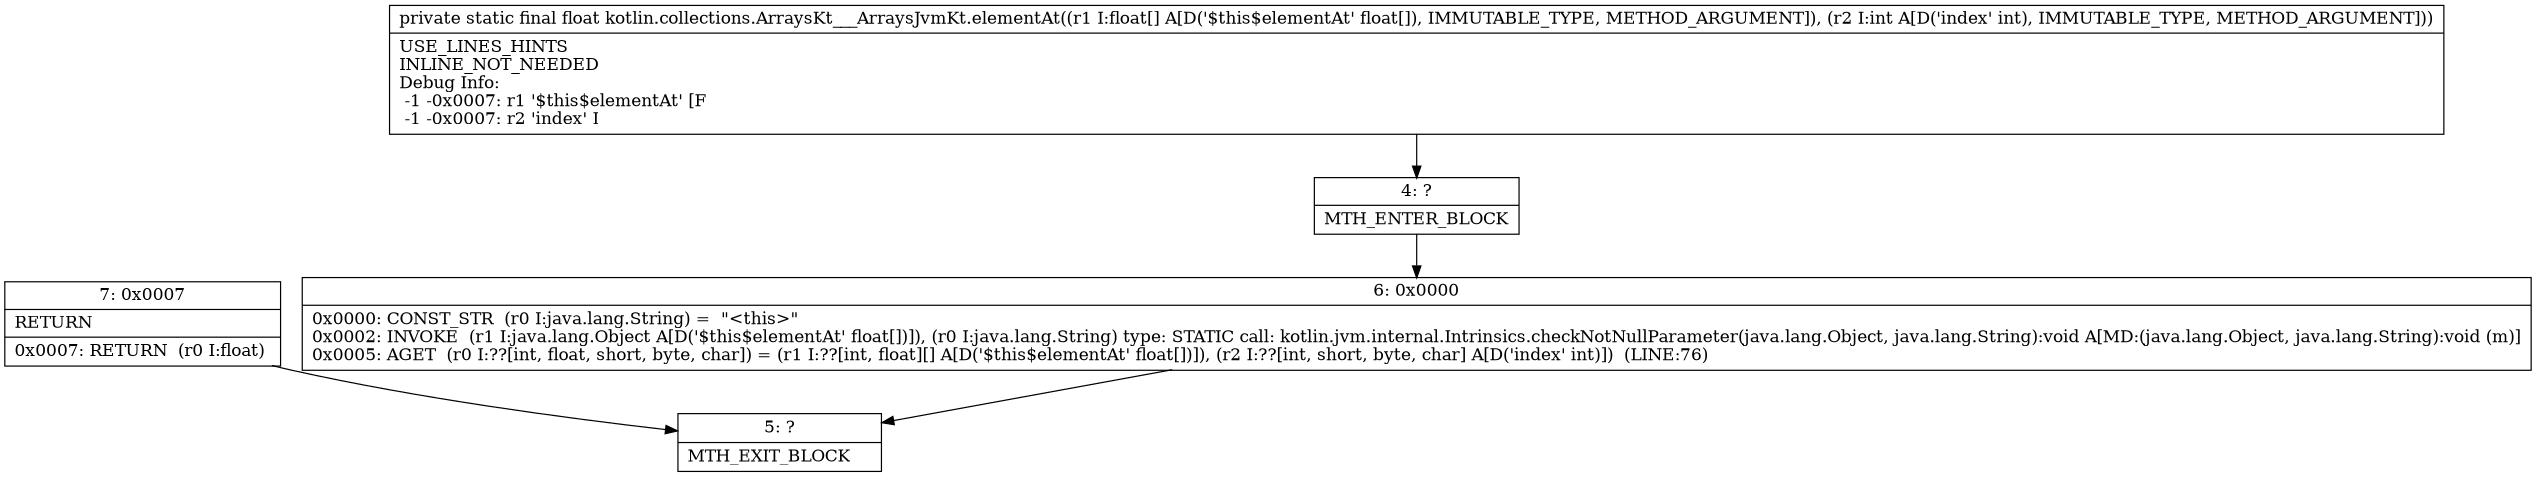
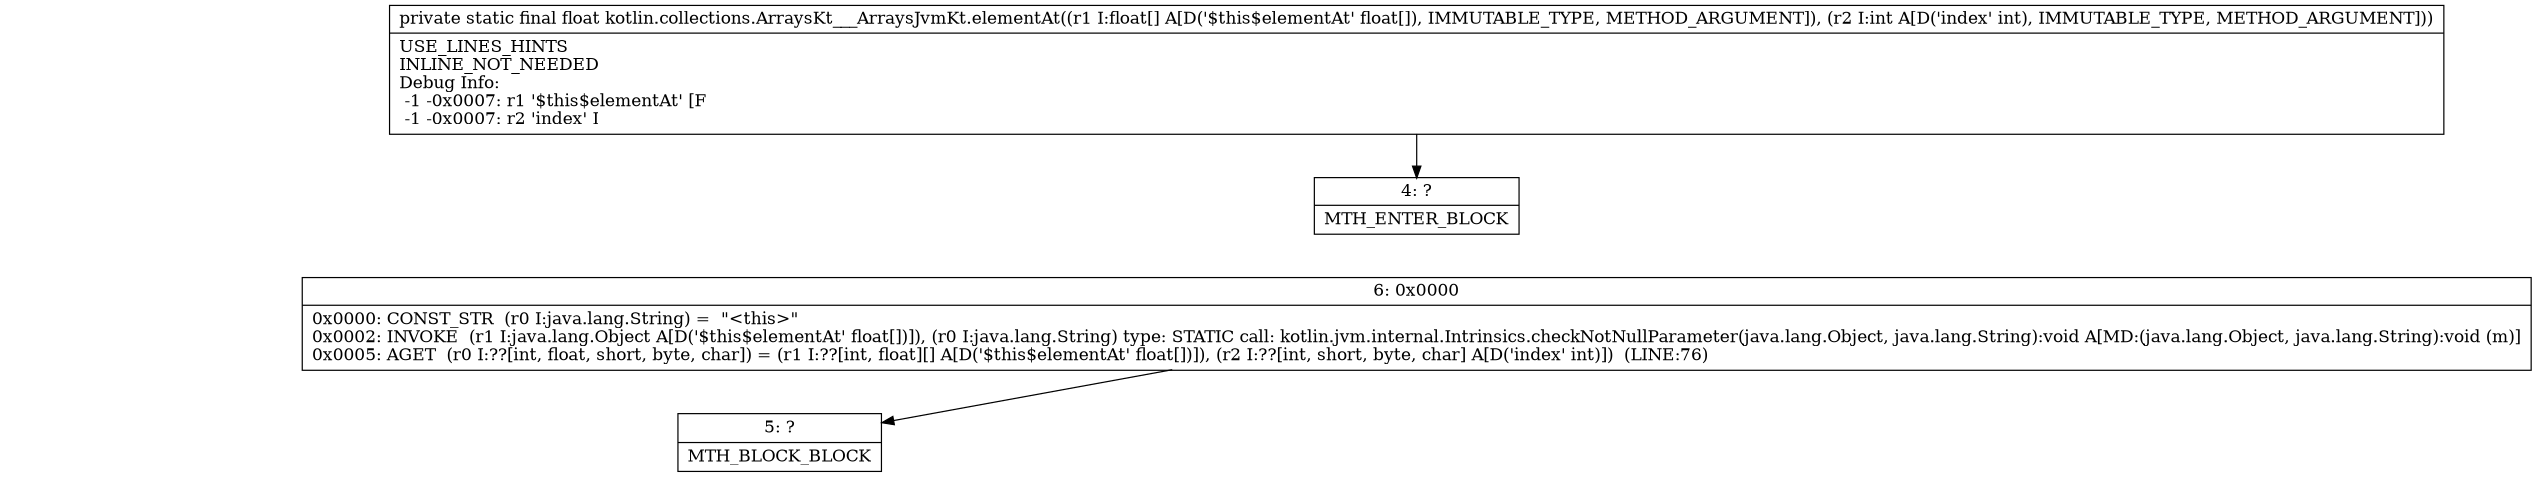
edge "4: ?" -> "6: 0x0000": removed
node "7: 0x0007": removed
node "5: ?": text "MTH_EXIT_BLOCK" -> "MTH_BLOCK_BLOCK"
